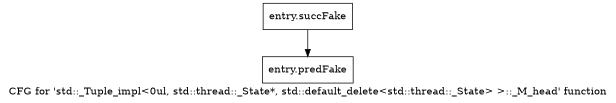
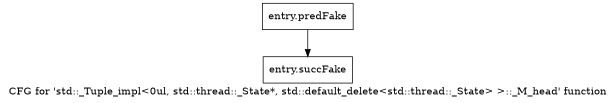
edge "entry.succFake" -> "entry.predFake": reversed
